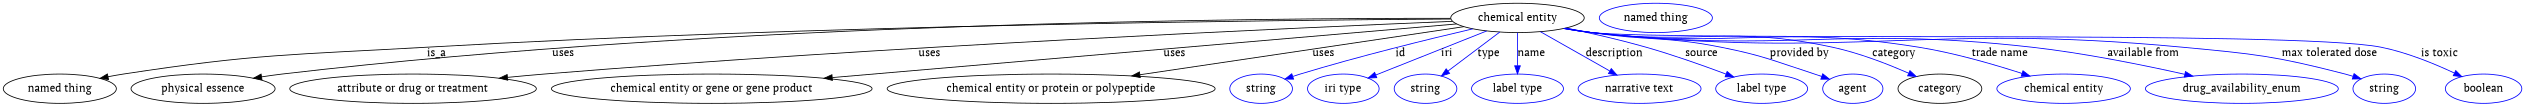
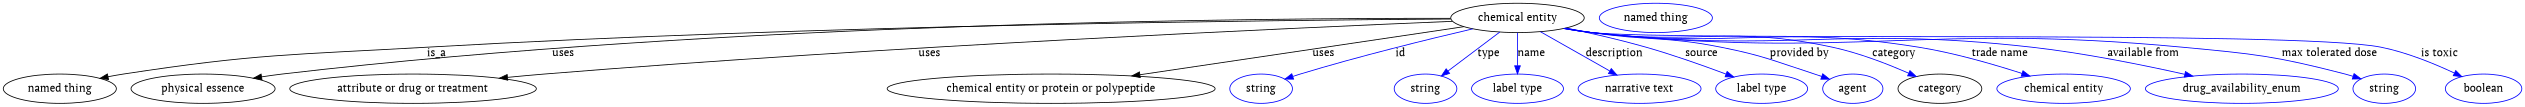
node "chemical entity or gene or gene product": removed
node "iri type": removed
